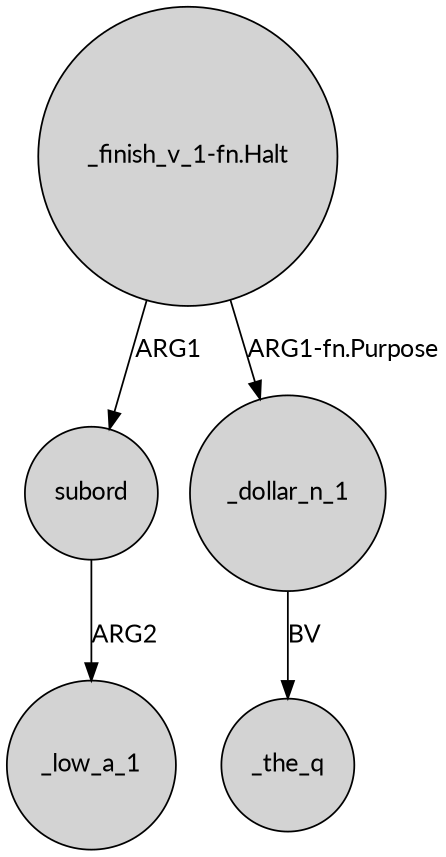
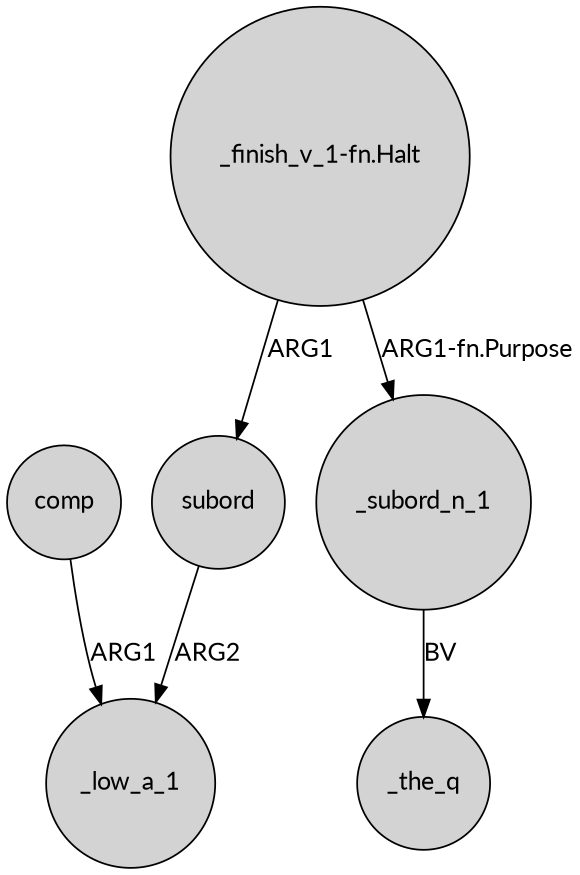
node "_dollar_n_1": label "_dollar_n_1" -> "_subord_n_1"
node "comp": added
